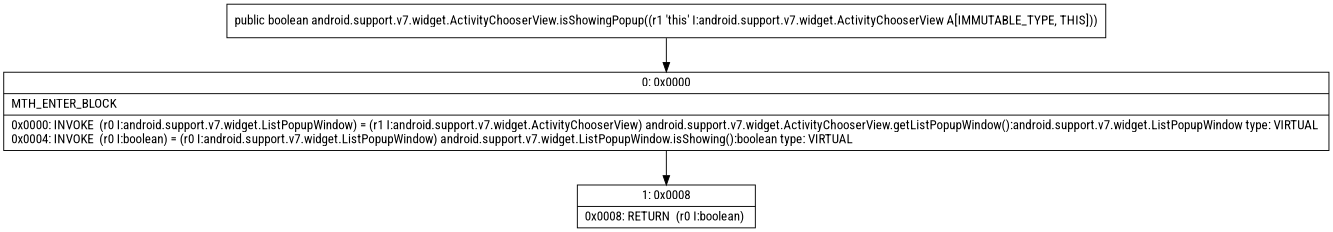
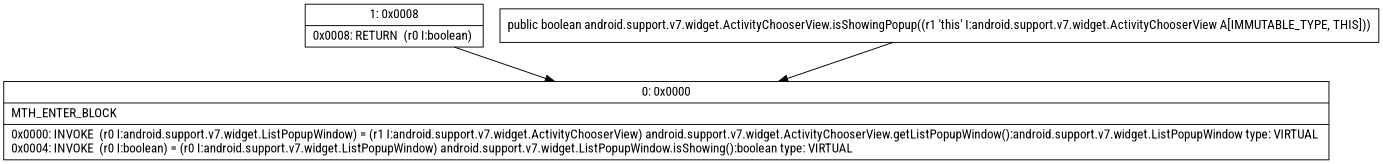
edge "0: 0x0000" -> "1: 0x0008": reversed
